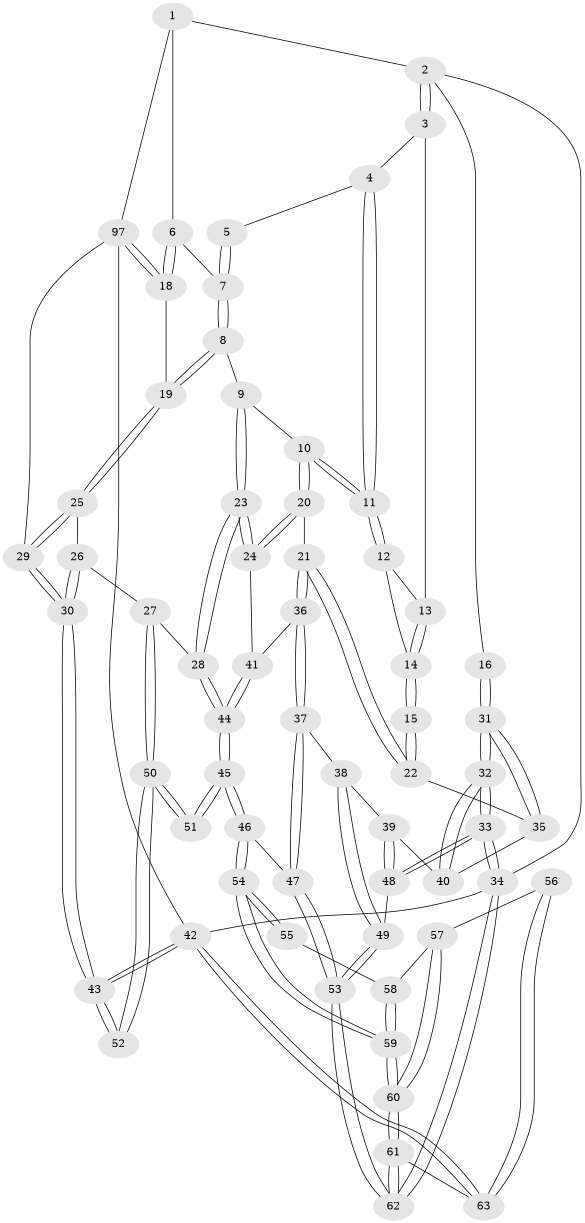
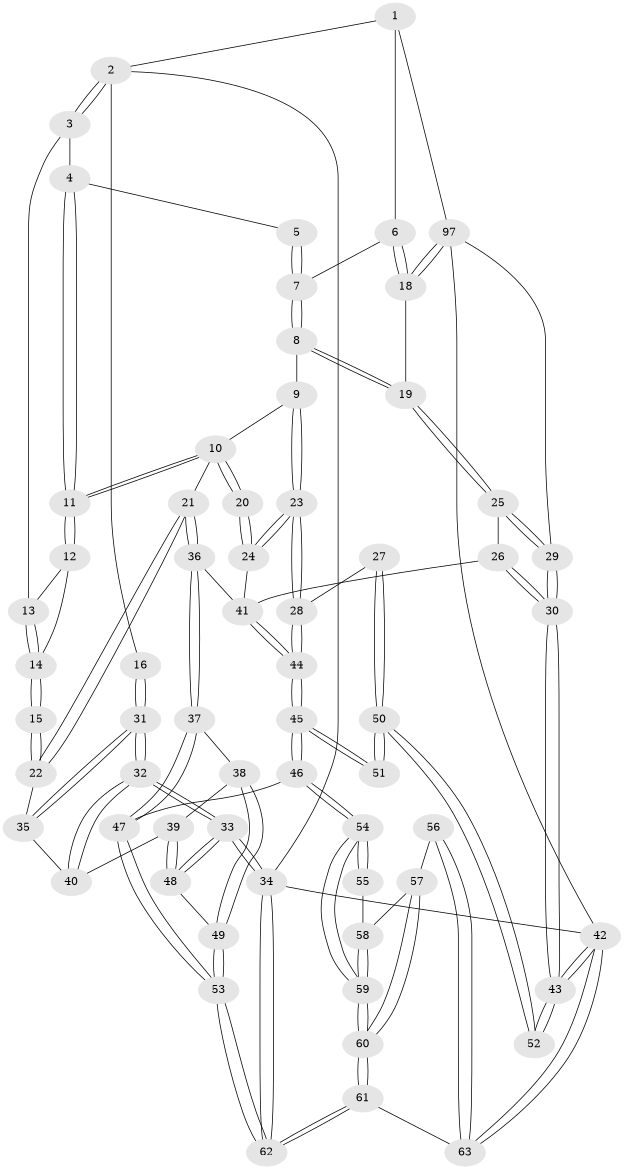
edge "20" -- "21": now "10" -- "21"
edge "26" -- "27": now "26" -- "41"
